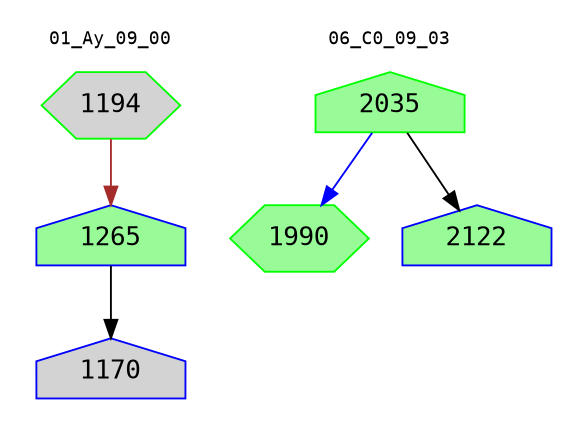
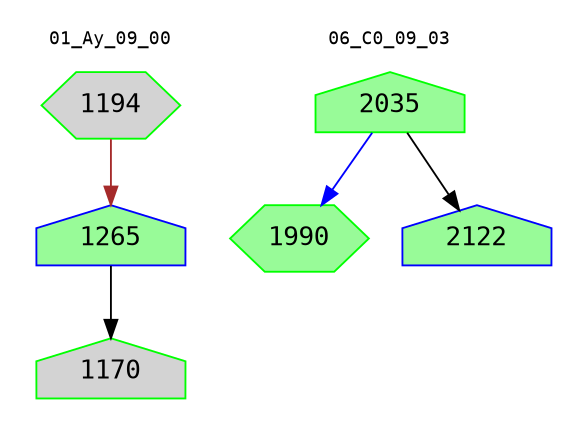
node "1170": color blue -> green
